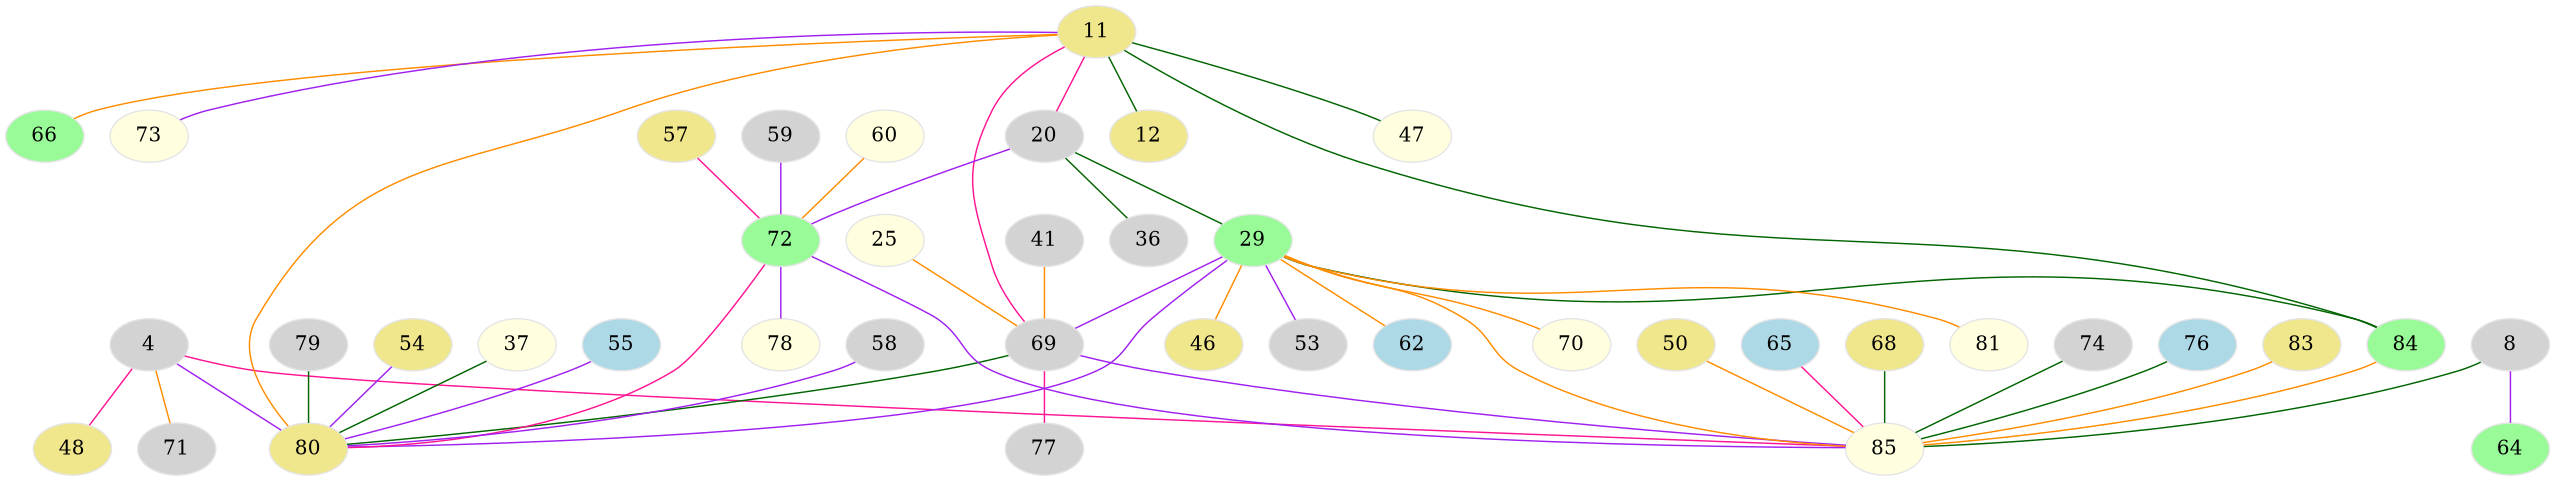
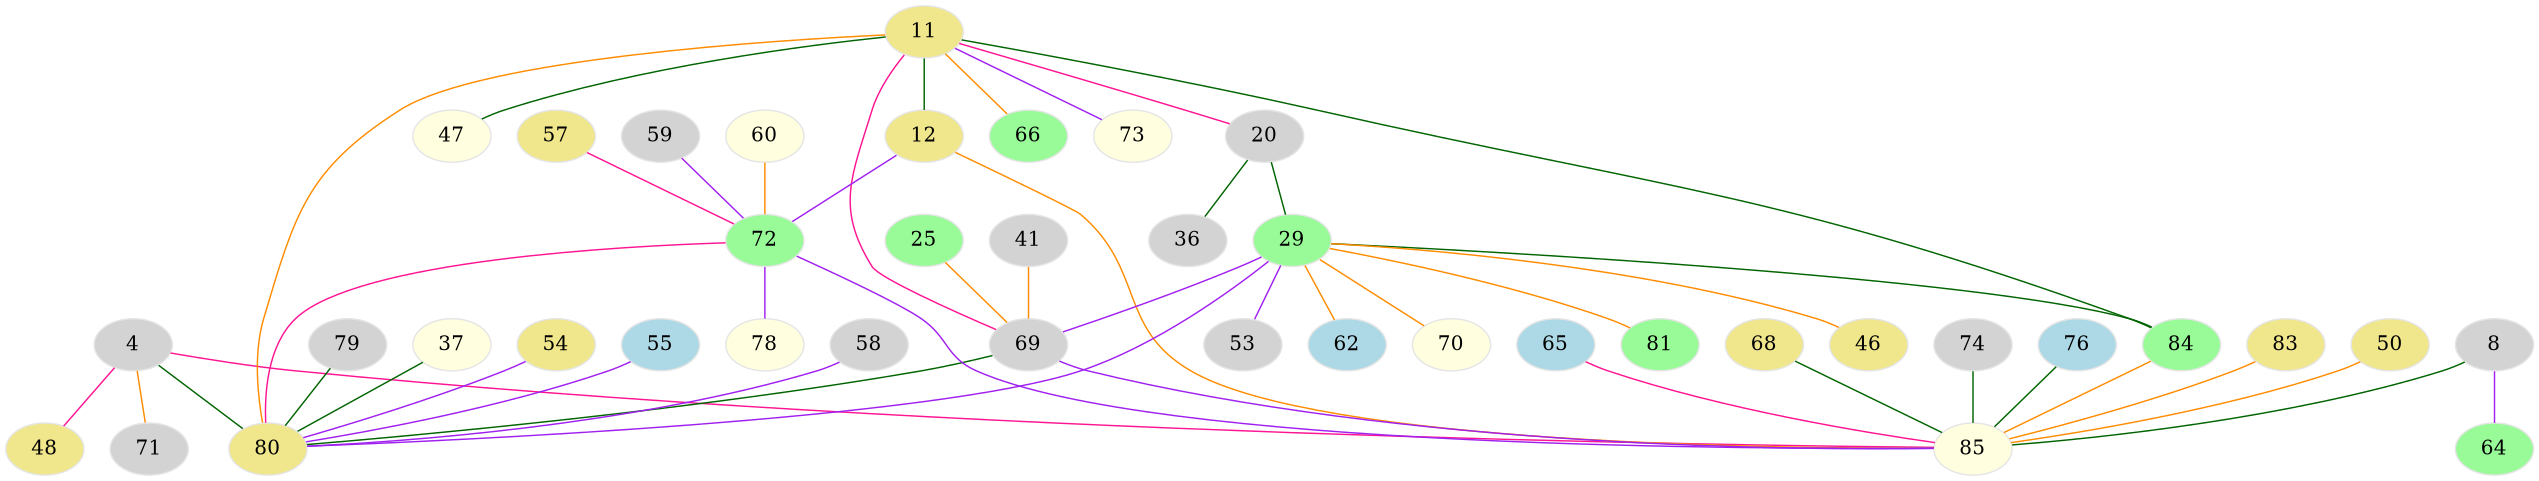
edge "20" -- "72": now "12" -- "72"
node "25": fillcolor lightyellow -> palegreen
node "81": fillcolor lightyellow -> palegreen
edge "29" -- "85": now "12" -- "85"
edge "4" -- "80": color purple -> darkgreen
node "77": removed
